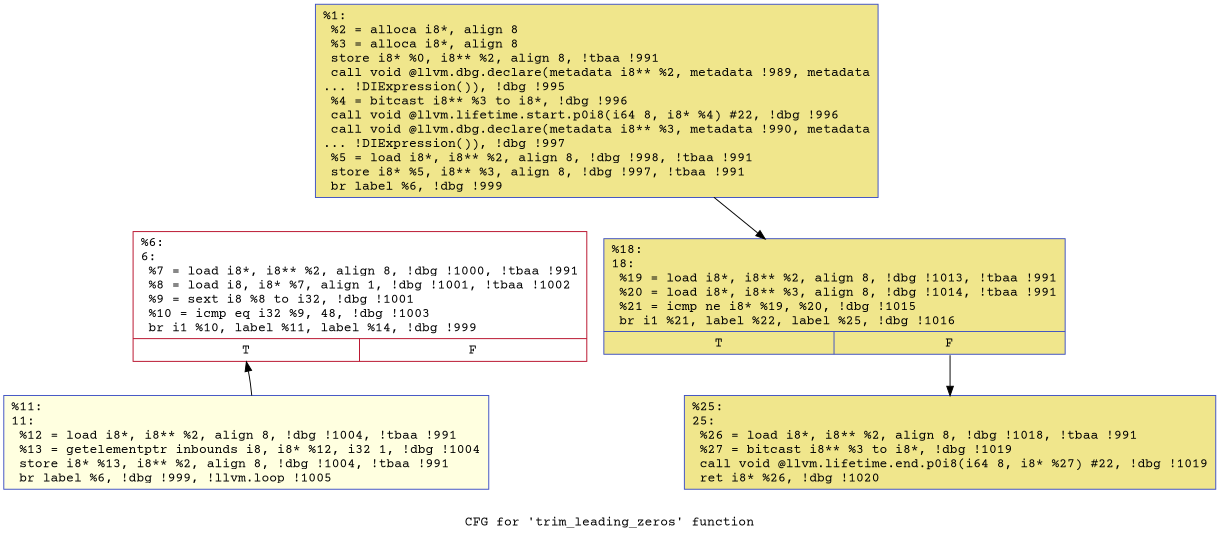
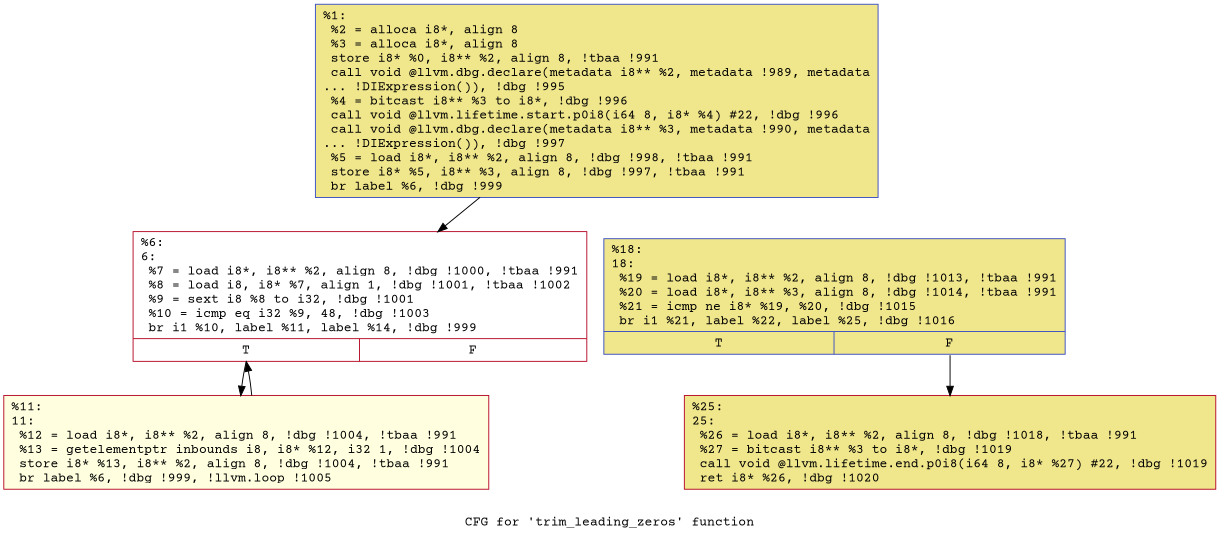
edge "%1:" -> "%18:": now "%1:" -> "%6:"
edge "%6:" -> "%11:": added
node "%11:": color #3d50c3ff -> #b70d28ff
node "%25:": color #3d50c3ff -> #b70d28ff
